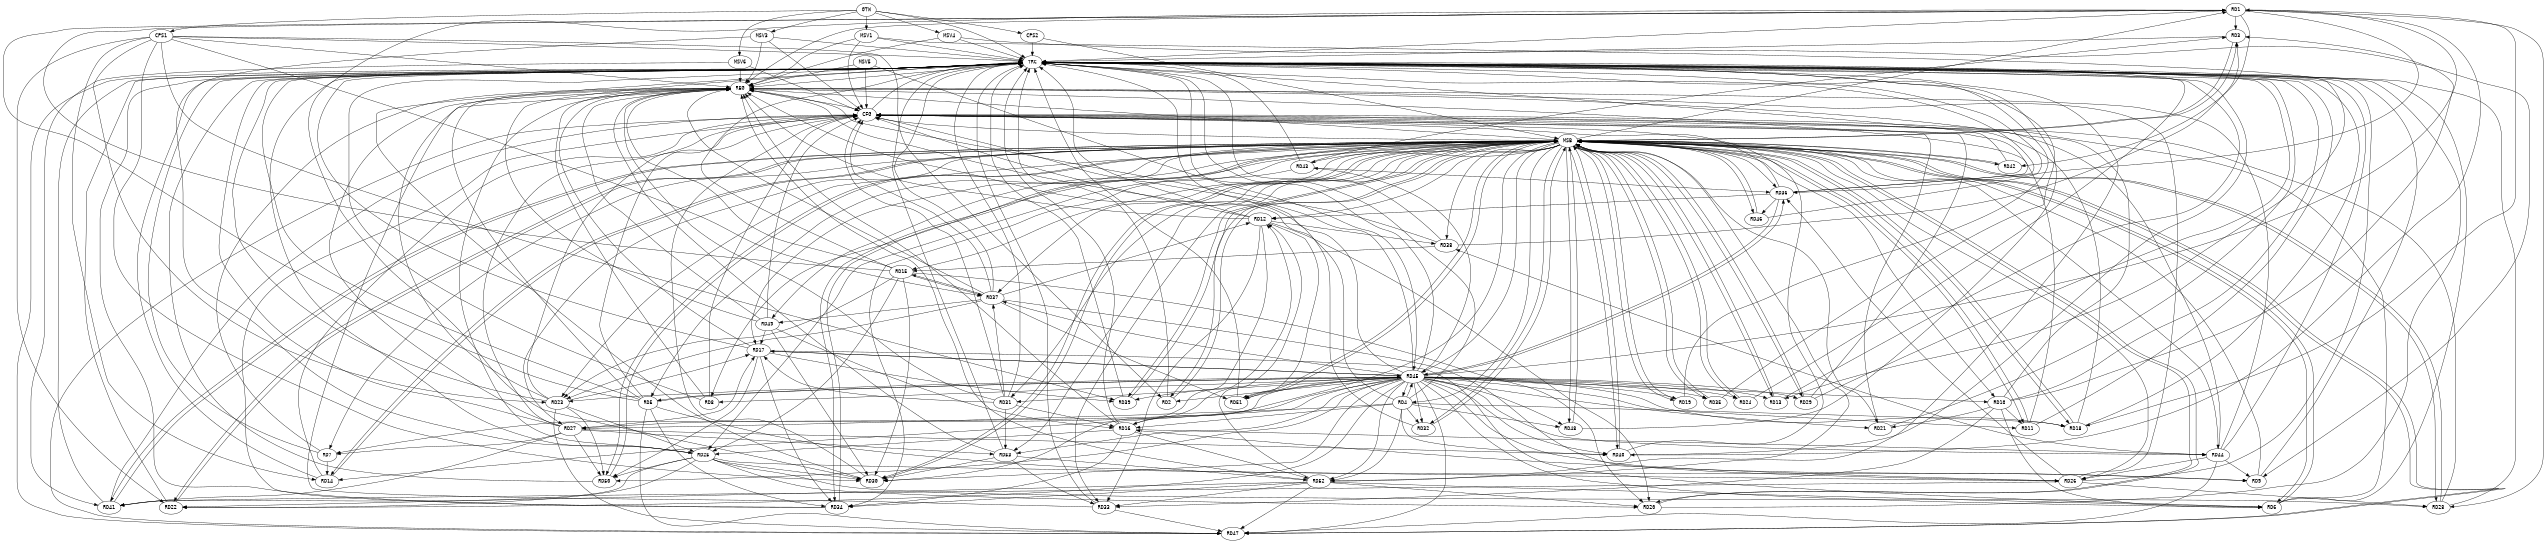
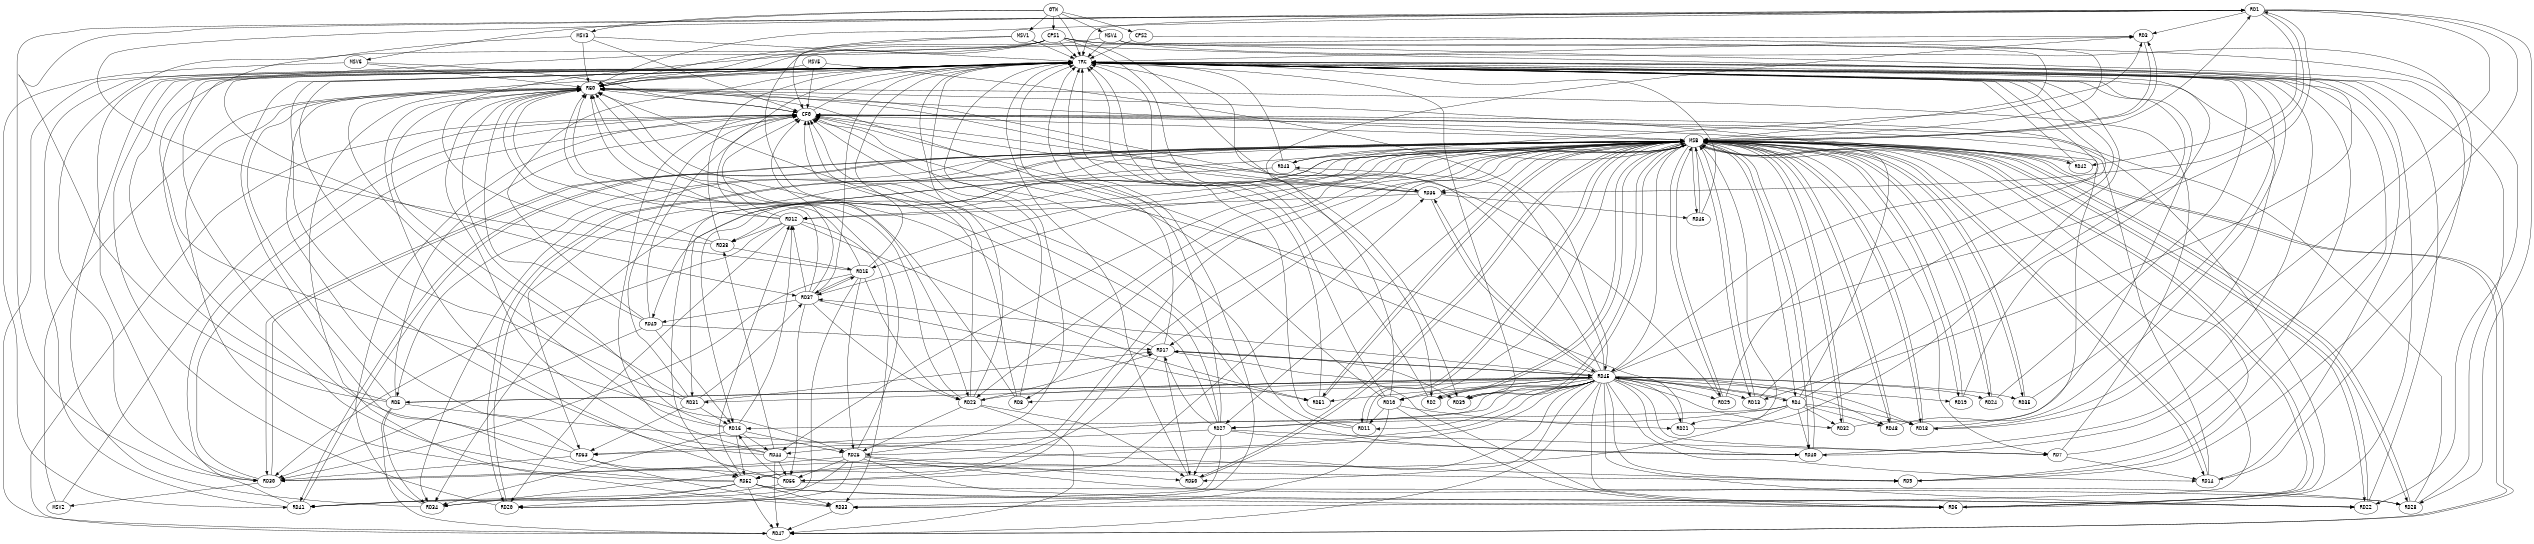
edge "RD34" -> "MSB": now "MSV4" -> "MSB"
node "RD26": label "RD26" -> "RD56"
node "MSV2": added
